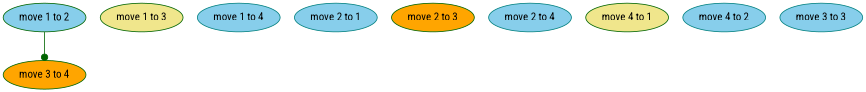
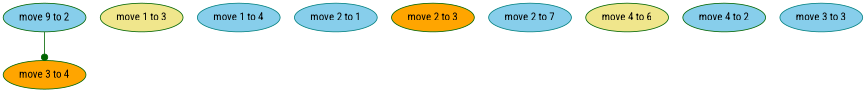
node "move 1 to 2": label "move 1 to 2" -> "move 9 to 2"
node "move 2 to 4": label "move 2 to 4" -> "move 2 to 7"
node "move 4 to 1": label "move 4 to 1" -> "move 4 to 6"
node "move 4 to 2": color teal -> darkgreen
